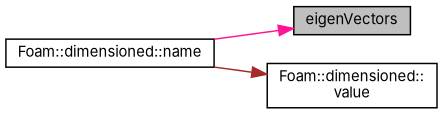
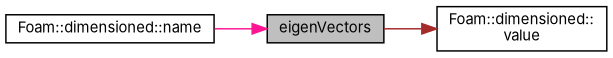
edge "Foam::dimensioned::name" -> "Foam::dimensioned:: value": now "eigenVectors" -> "Foam::dimensioned:: value"
